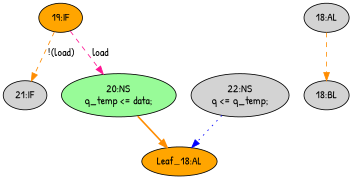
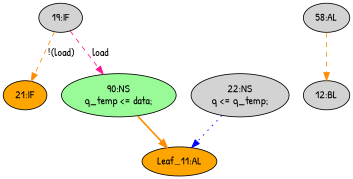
node "19:IF": fillcolor orange -> lightgrey
node "18:AL": label "18:AL" -> "58:AL"
node "21:IF": fillcolor lightgrey -> orange
node "20:NS q_temp <= data;": label "20:NS q_temp <= data;" -> "90:NS q_temp <= data;"
node "18:BL": label "18:BL" -> "12:BL"
node "Leaf_18:AL": label "Leaf_18:AL" -> "Leaf_11:AL"
